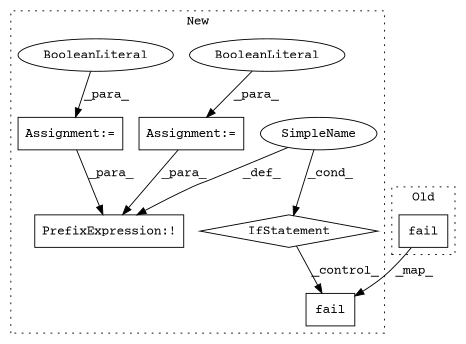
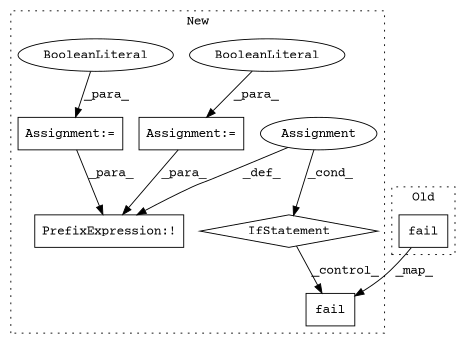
node "SimpleName": label "SimpleName" -> "Assignment"
